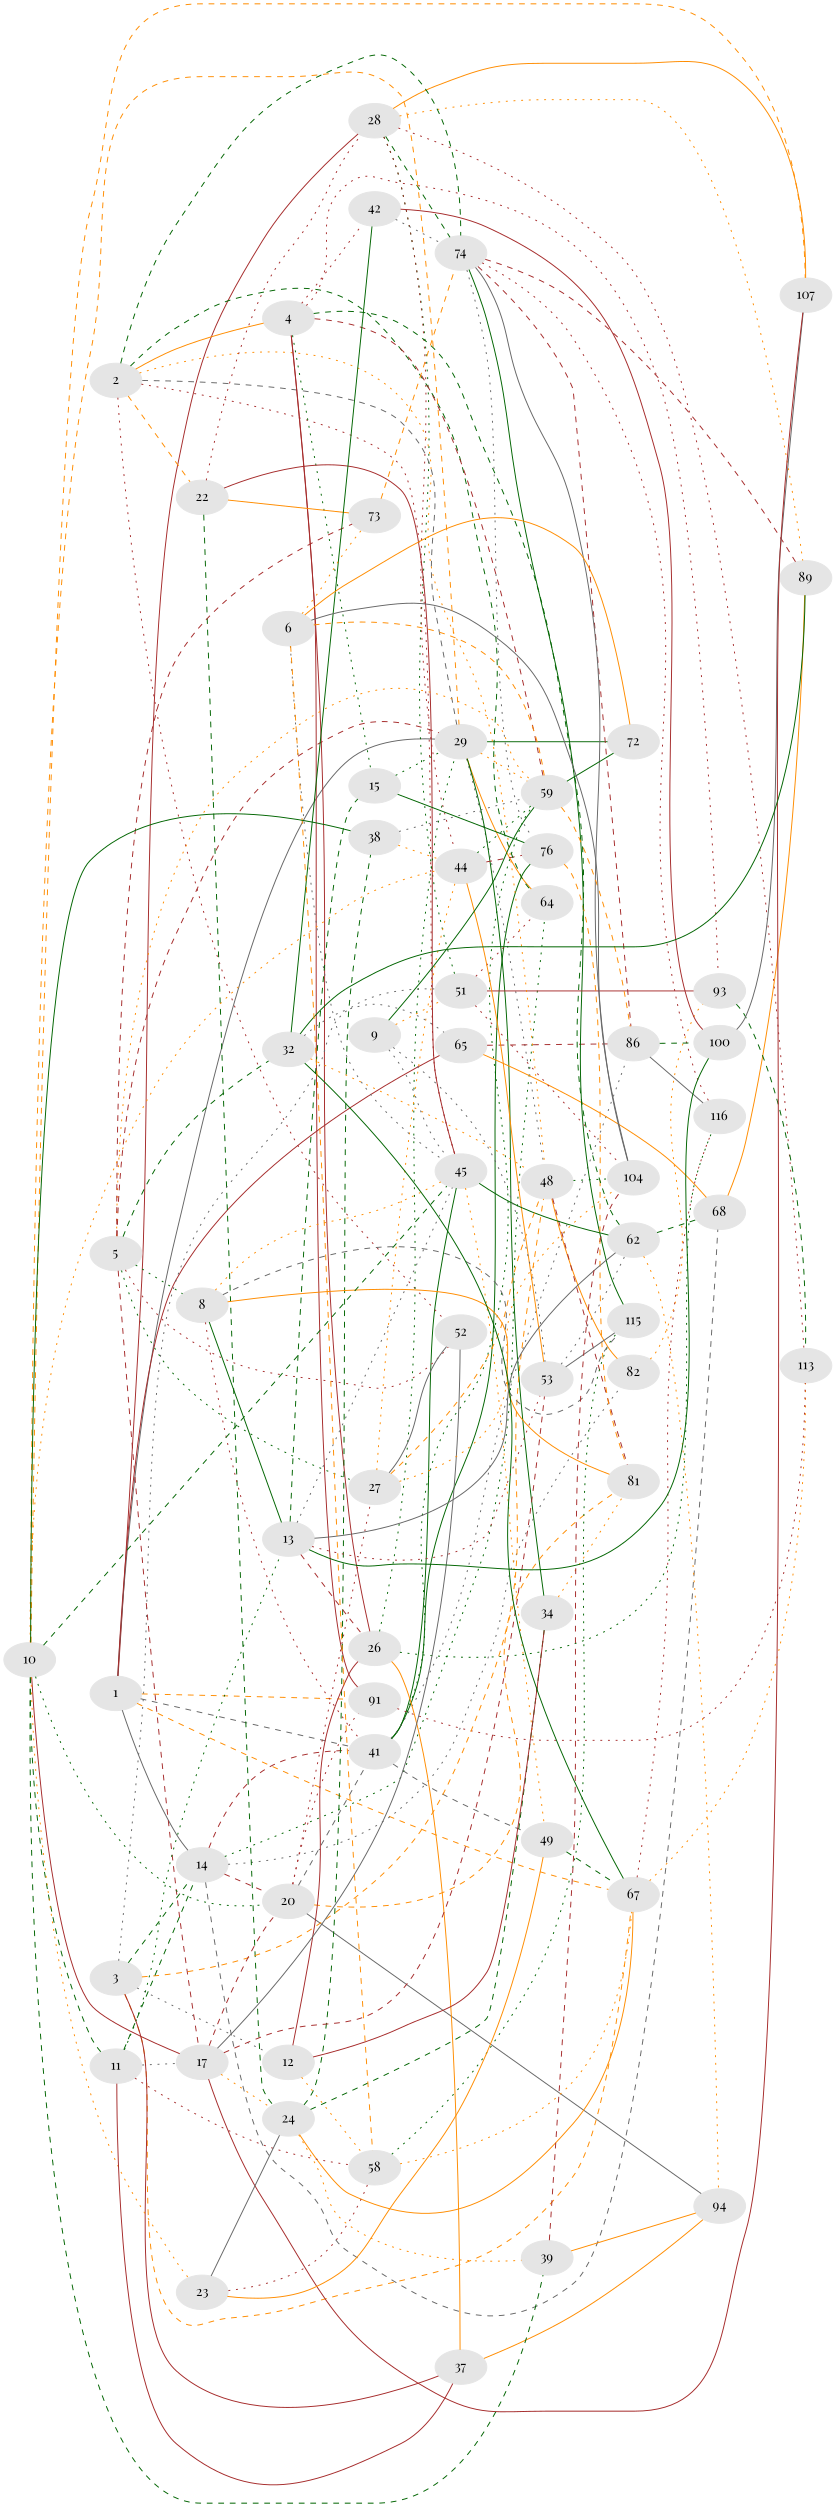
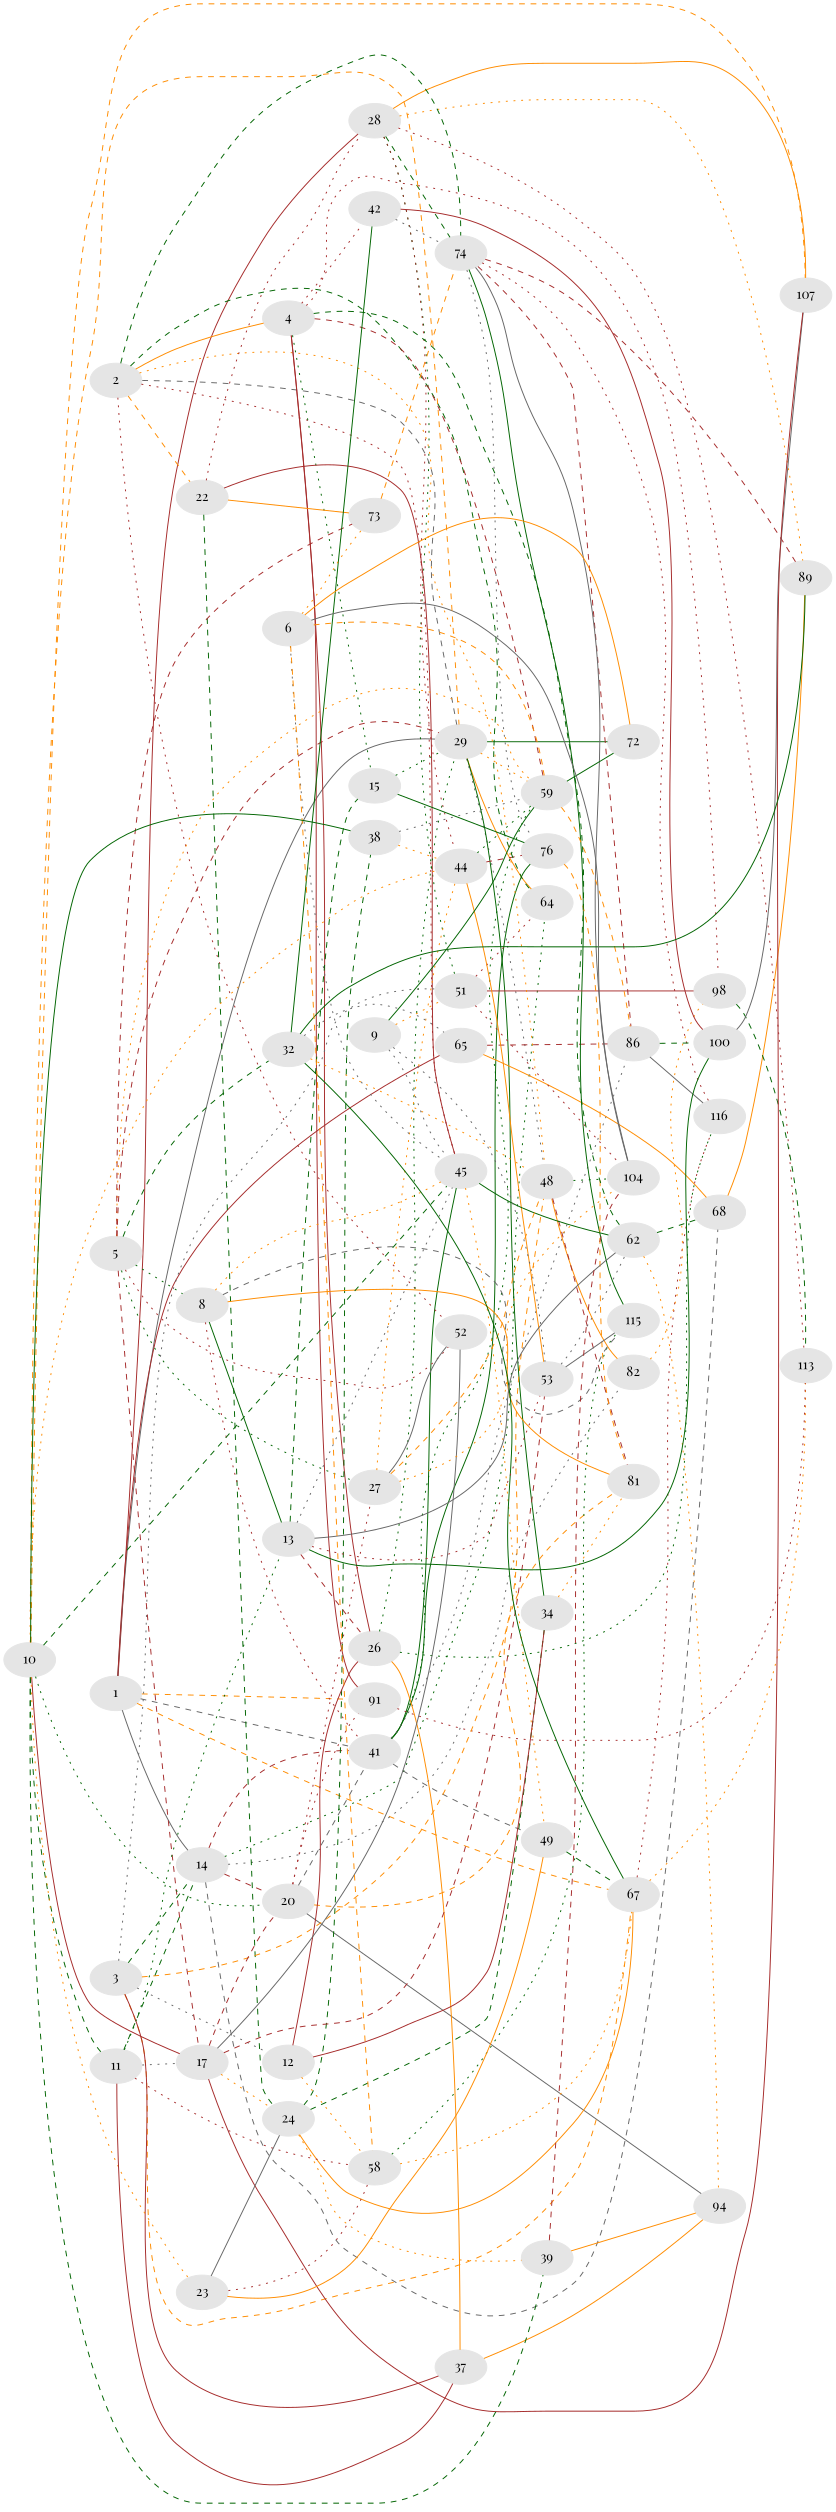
node "93": label "93" -> "98"
